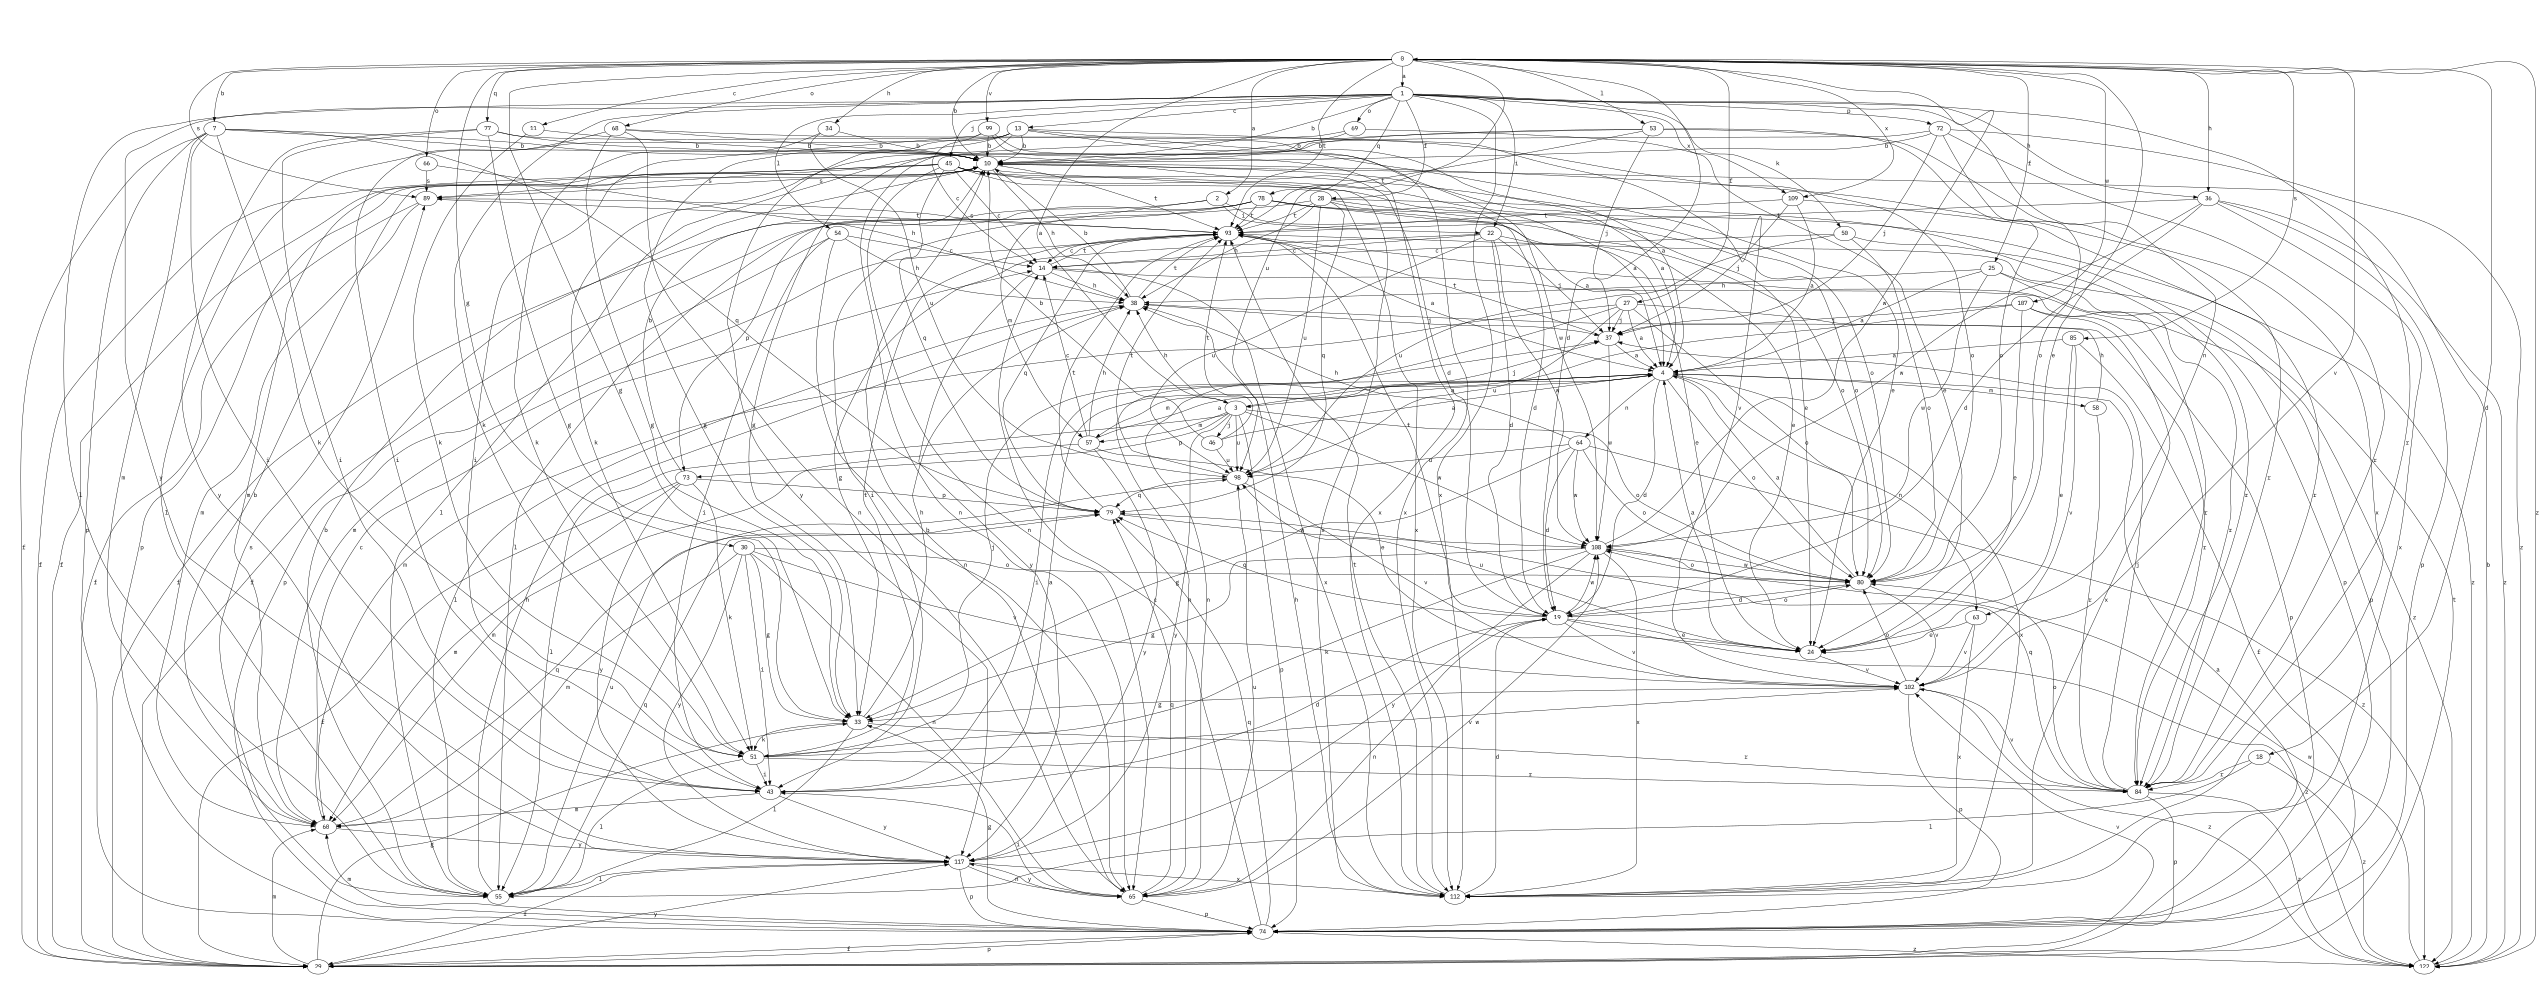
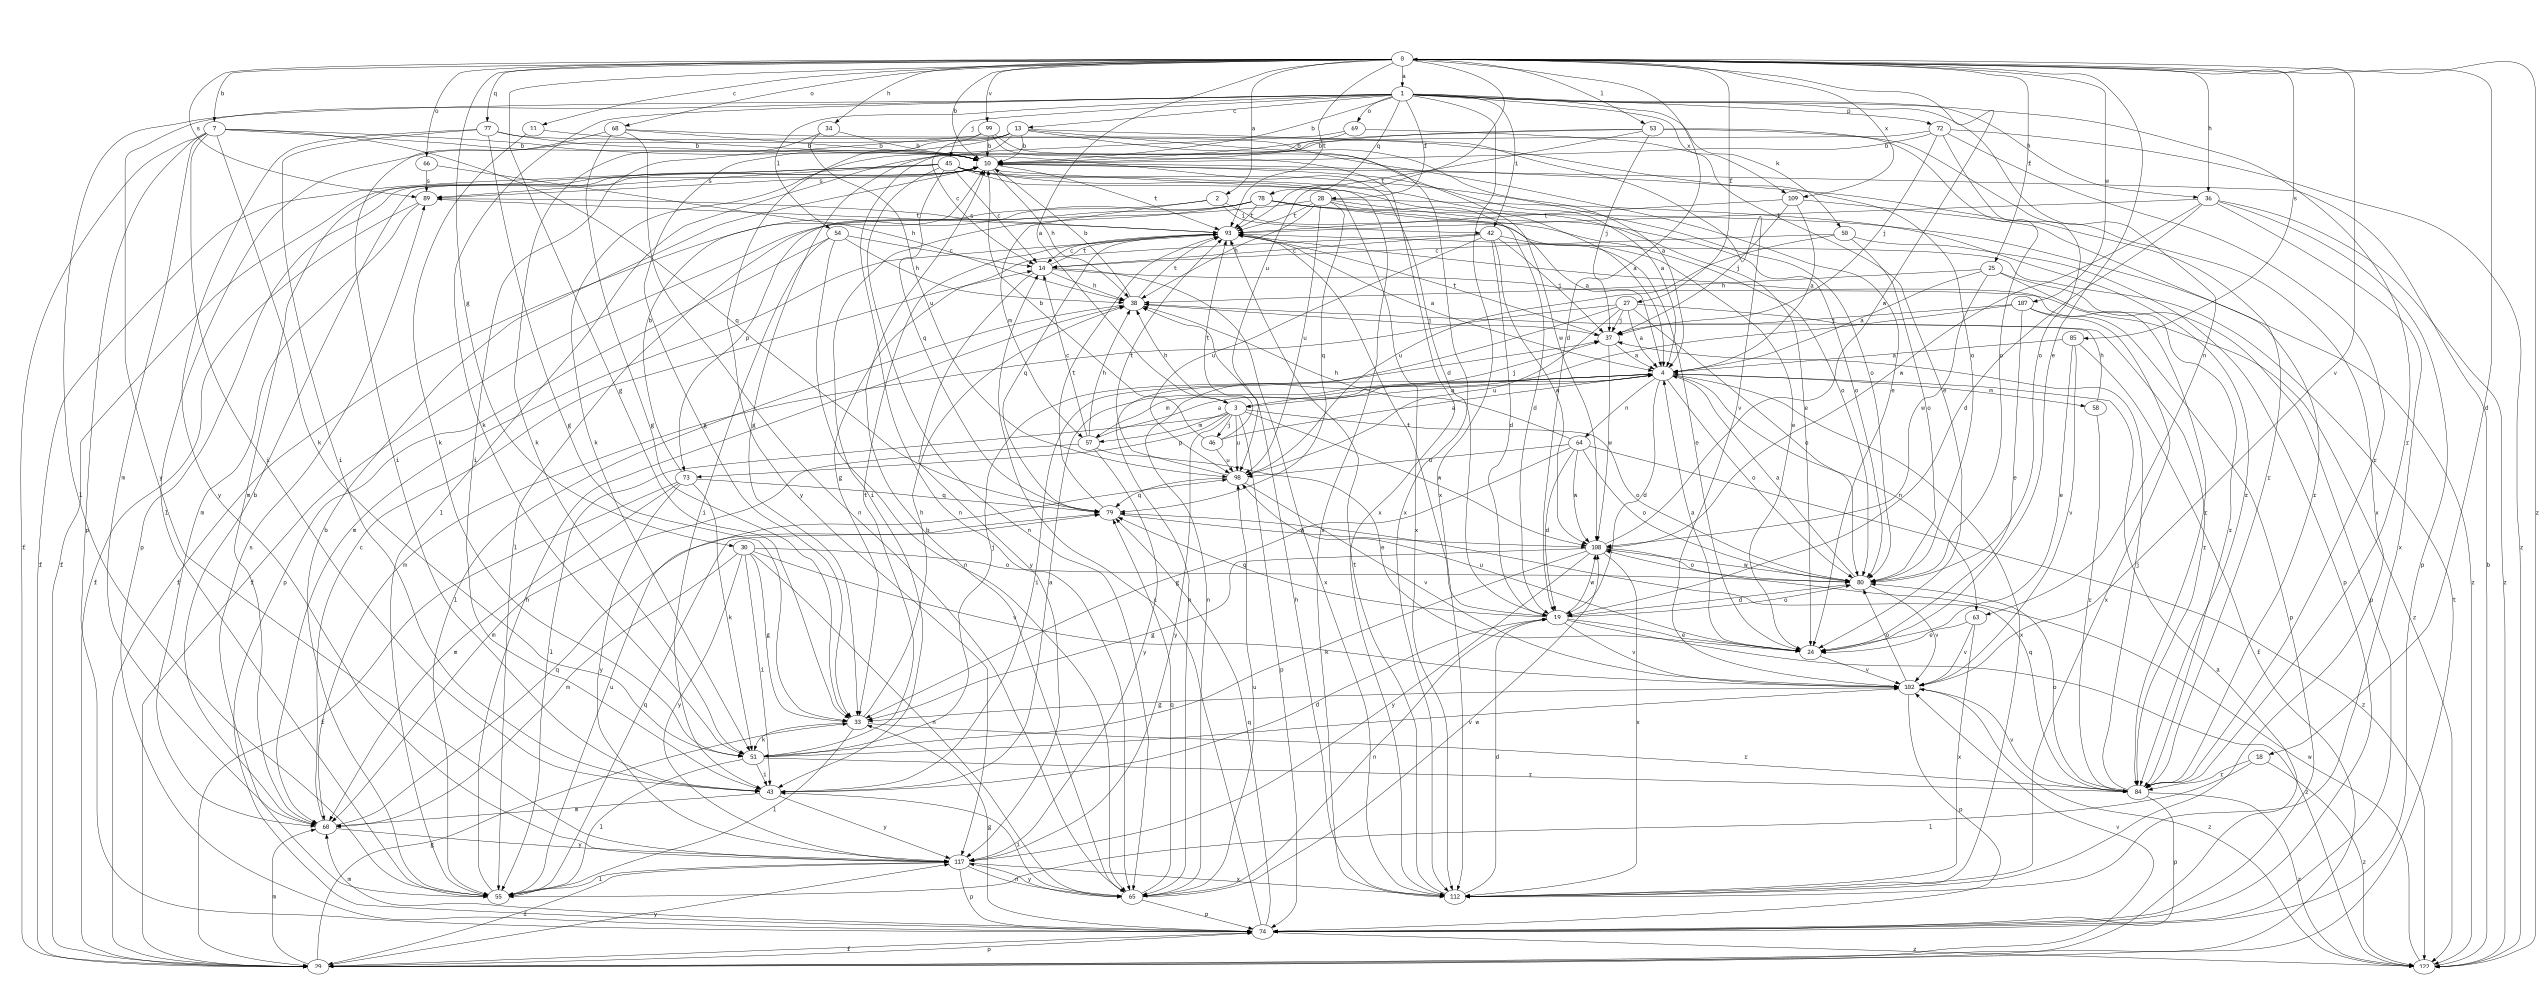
node "22": label "22" -> "42"
edge "73" -> "79": label "p" -> "q"
